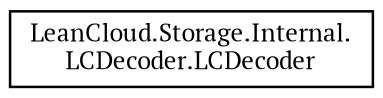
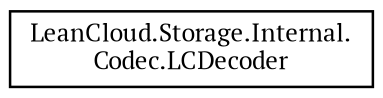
node "LeanCloud.Storage.Internal. LCDecoder.LCDecoder": label "LeanCloud.Storage.Internal. LCDecoder.LCDecoder" -> "LeanCloud.Storage.Internal. Codec.LCDecoder"
